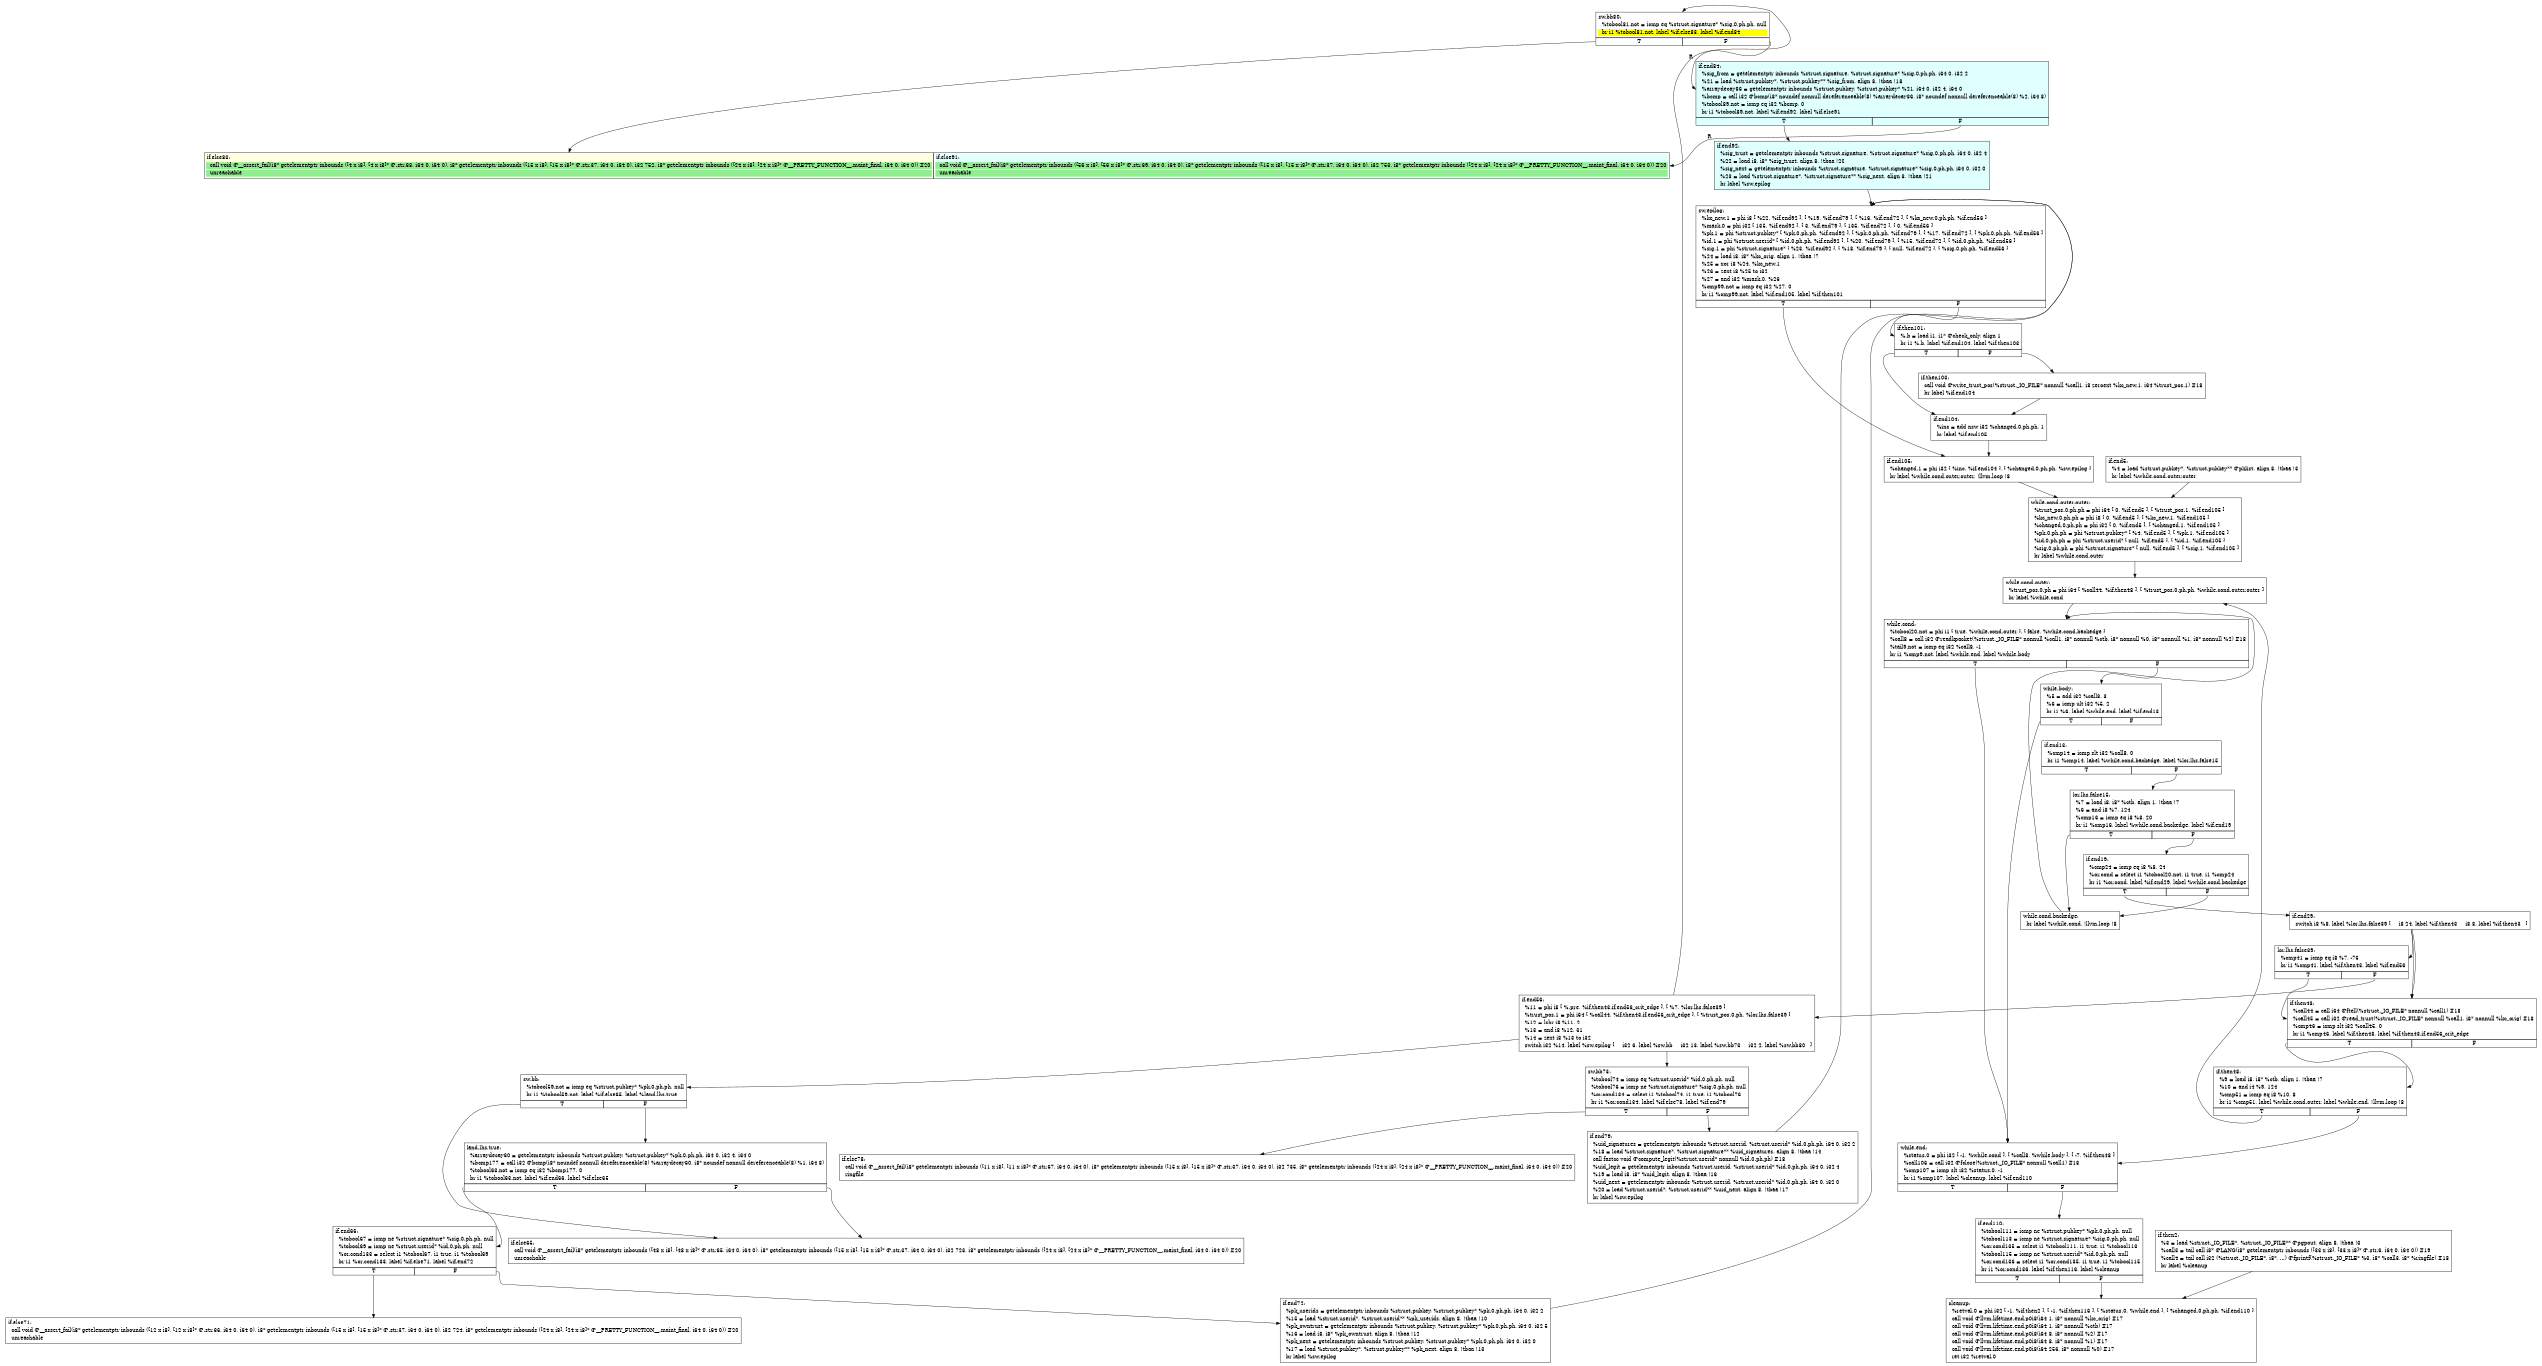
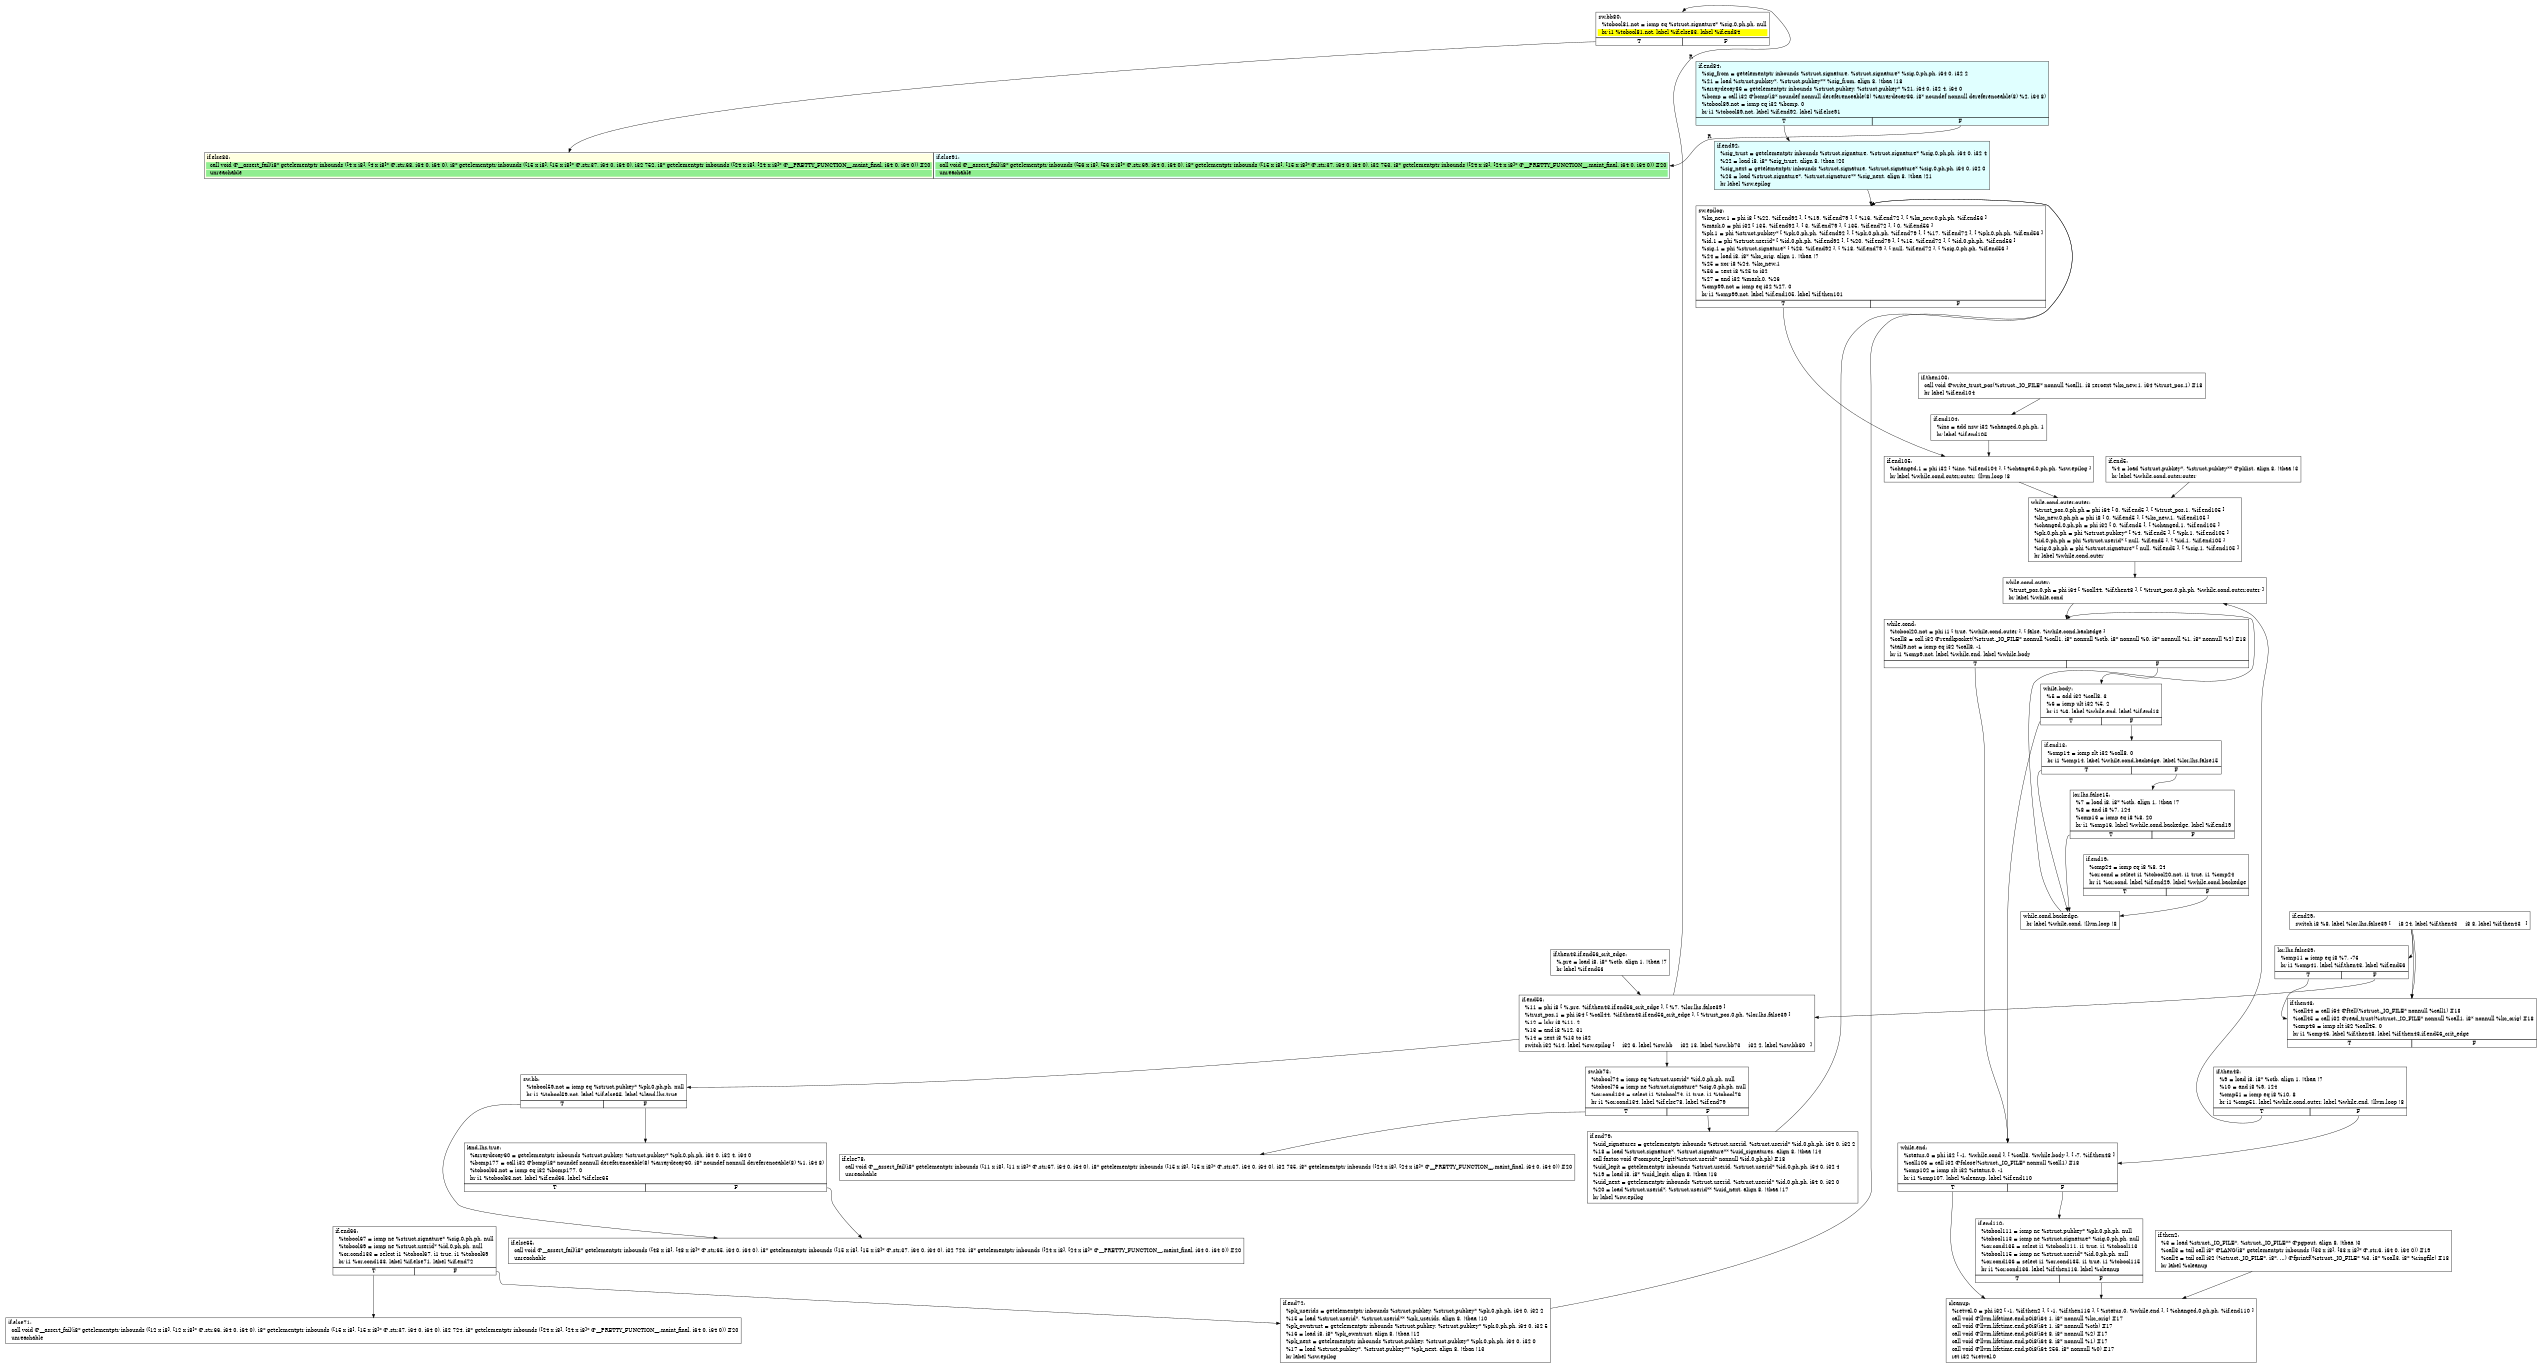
edge "sw.bb80:" -> "if.end84:": removed
node "sw.epilog:": text "%26 = zext i8 %25 to i32" -> "%56 = zext i8 %25 to i32"
node "if.then101:": removed
edge "while.body:" -> "if.end13:": added
node "lor.lhs.false15:": text "%6 = and i8 %7, 124" -> "%8 = and i8 %7, 124"
edge "if.end13:" -> "while.cond.backedge:": added
edge "lor.lhs.false15:" -> "if.end19:": removed
edge "if.end19:" -> "if.end29:": removed
node "lor.lhs.false39:": text "%cmp41 = icmp eq i8 %7, -76" -> "%cmp11 = icmp eq i8 %7, -76"
node "if.then43.if.end56_crit_edge:": added
edge "if.then43:" -> "if.then48:": removed
node "if.then48:": text "%10 = and i4 %9, 124" -> "%10 = and i8 %9, 124"
node "while.end:": text "%cmp107 = icmp slt i32 %status.0, -1" -> "%cmp102 = icmp slt i32 %status.0, -1"
node "if.else78:": text "ringfile" -> "unreachable"
edge "land.lhs.true:" -> "if.end66:": removed
edge "while.end:" -> "cleanup:": added
